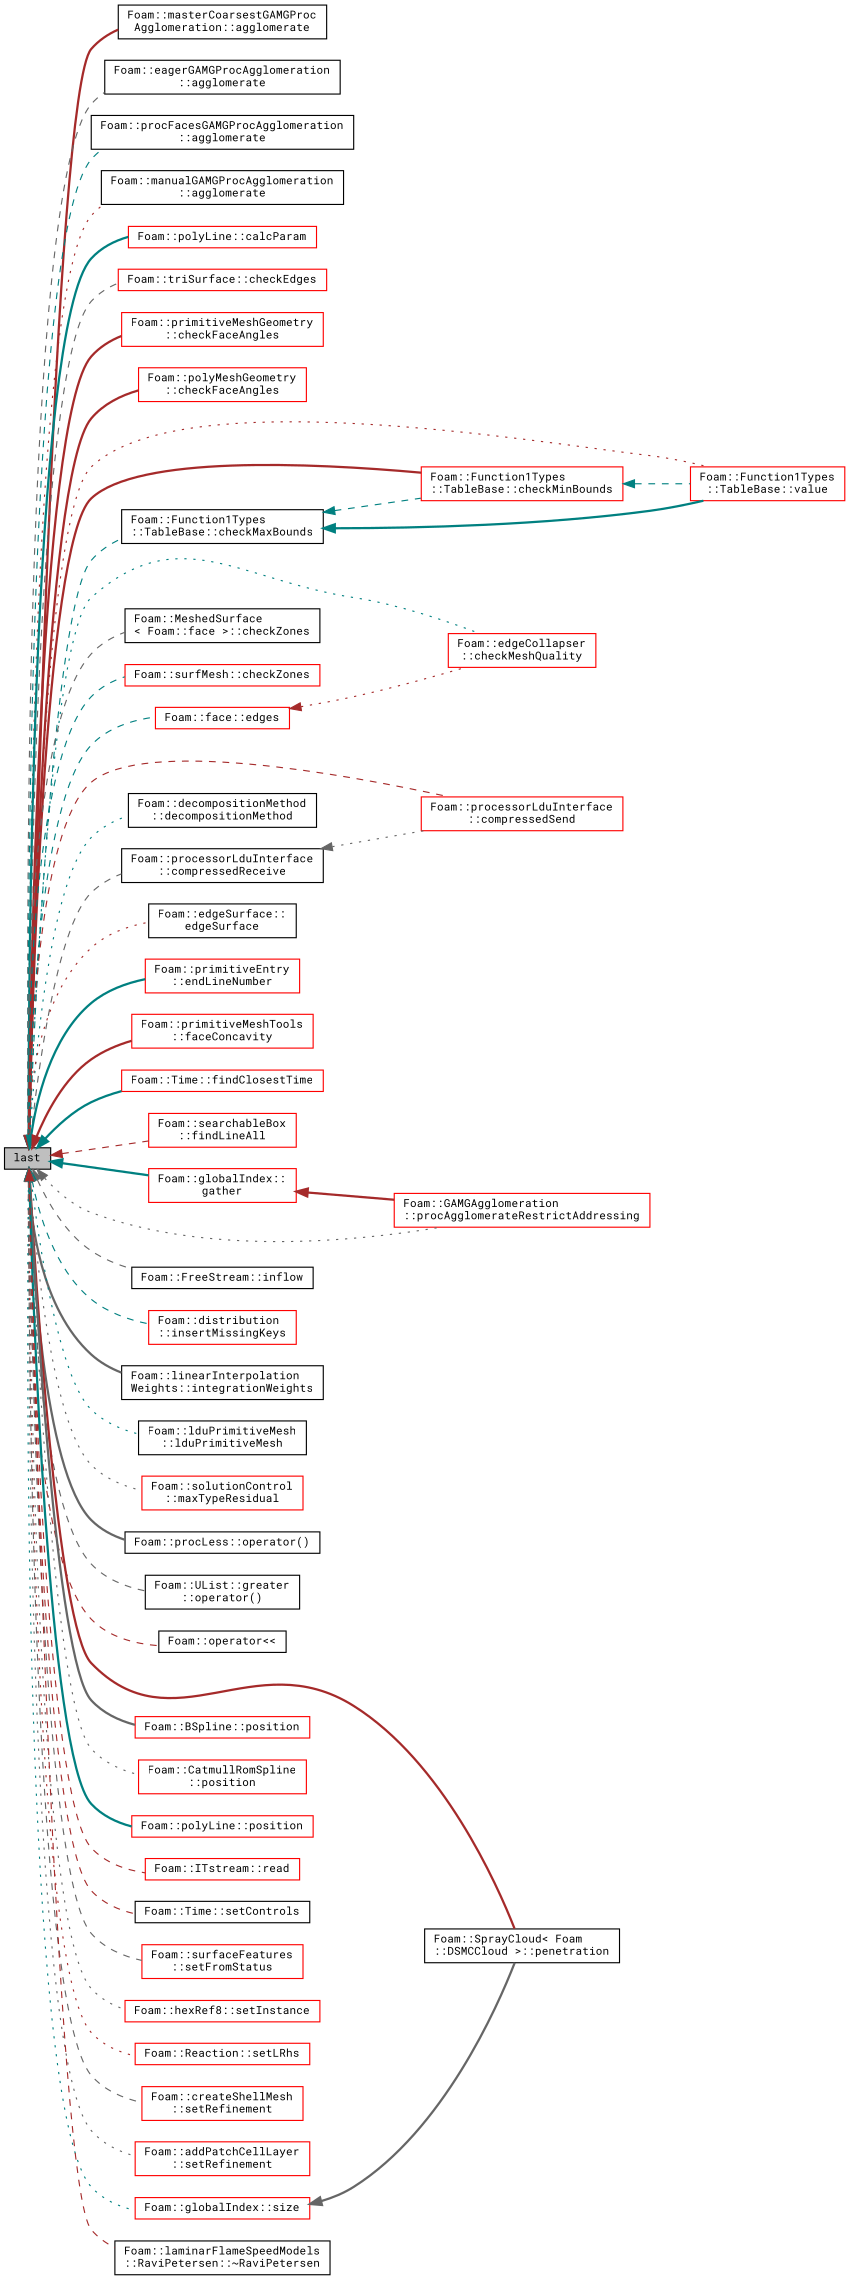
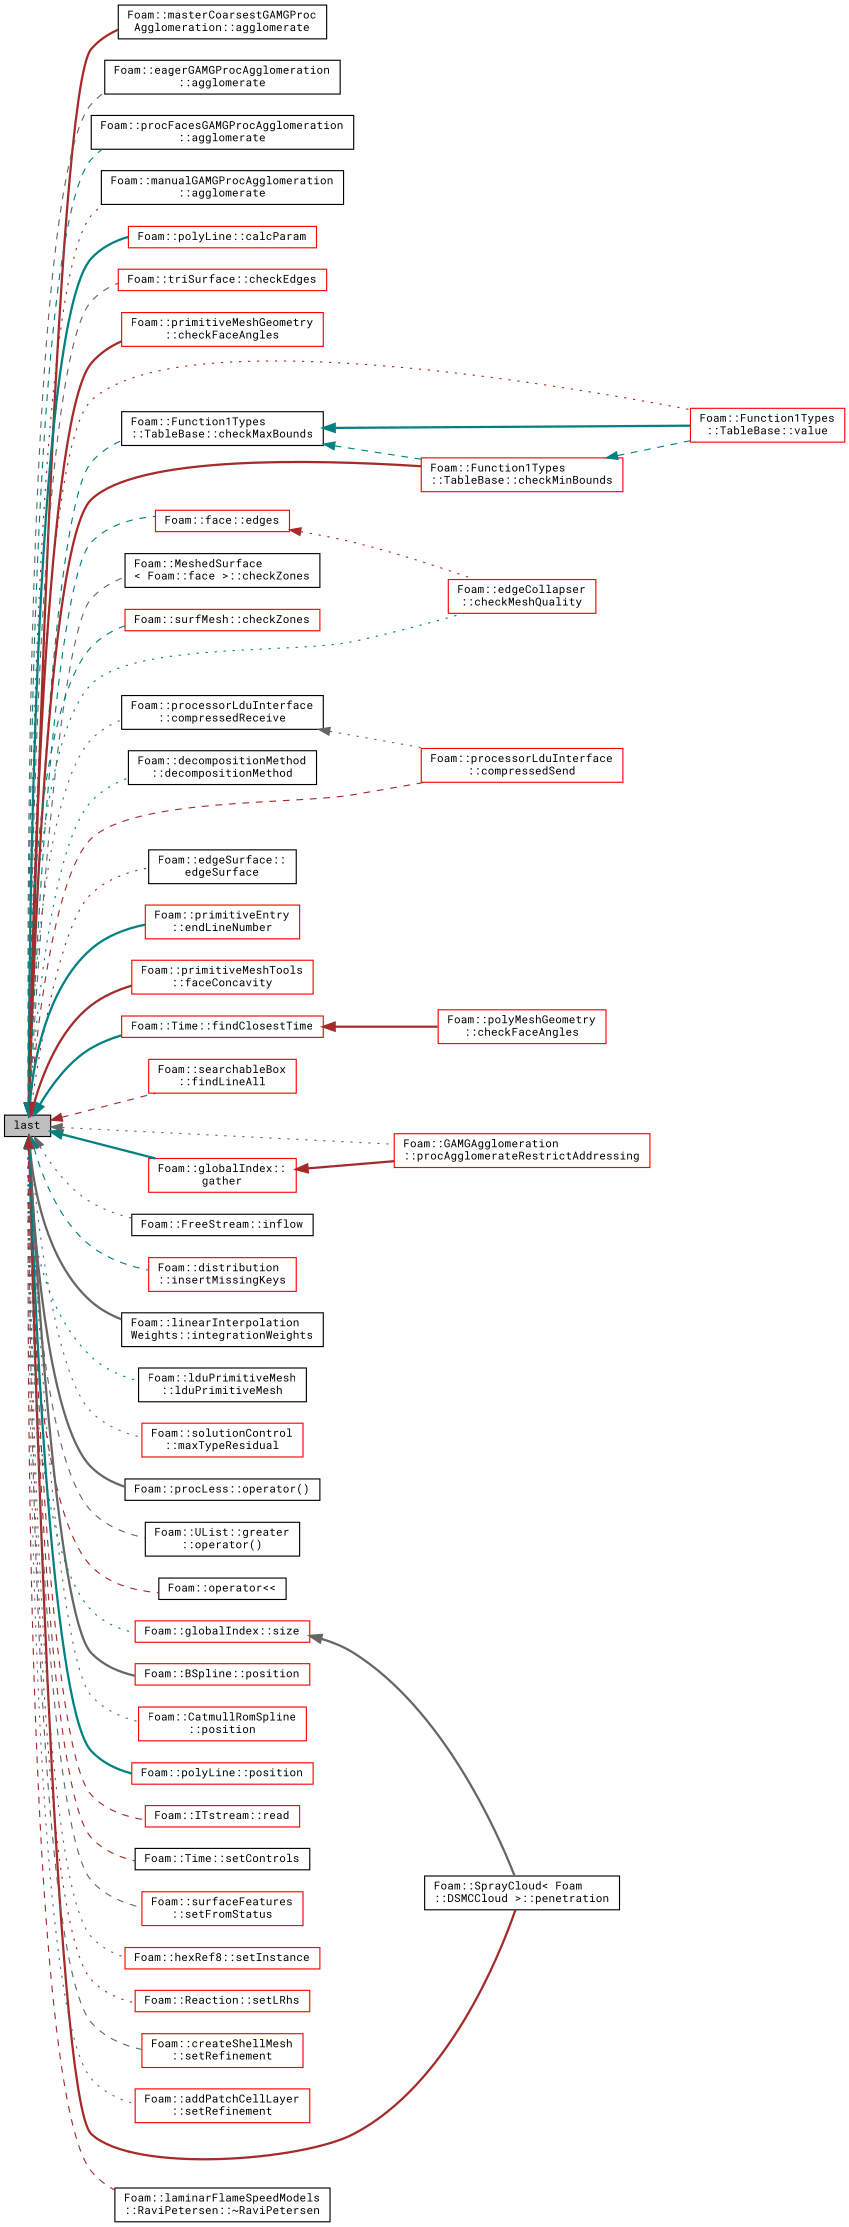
edge "Foam::polyMeshGeometry ::checkFaceAngles" -> "last": now "Foam::polyMeshGeometry ::checkFaceAngles" -> "Foam::Time::findClosestTime"
edge "Foam::processorLduInterface ::compressedReceive" -> "last": style dashed -> dotted
edge "Foam::FreeStream::inflow" -> "last": style dashed -> dotted
